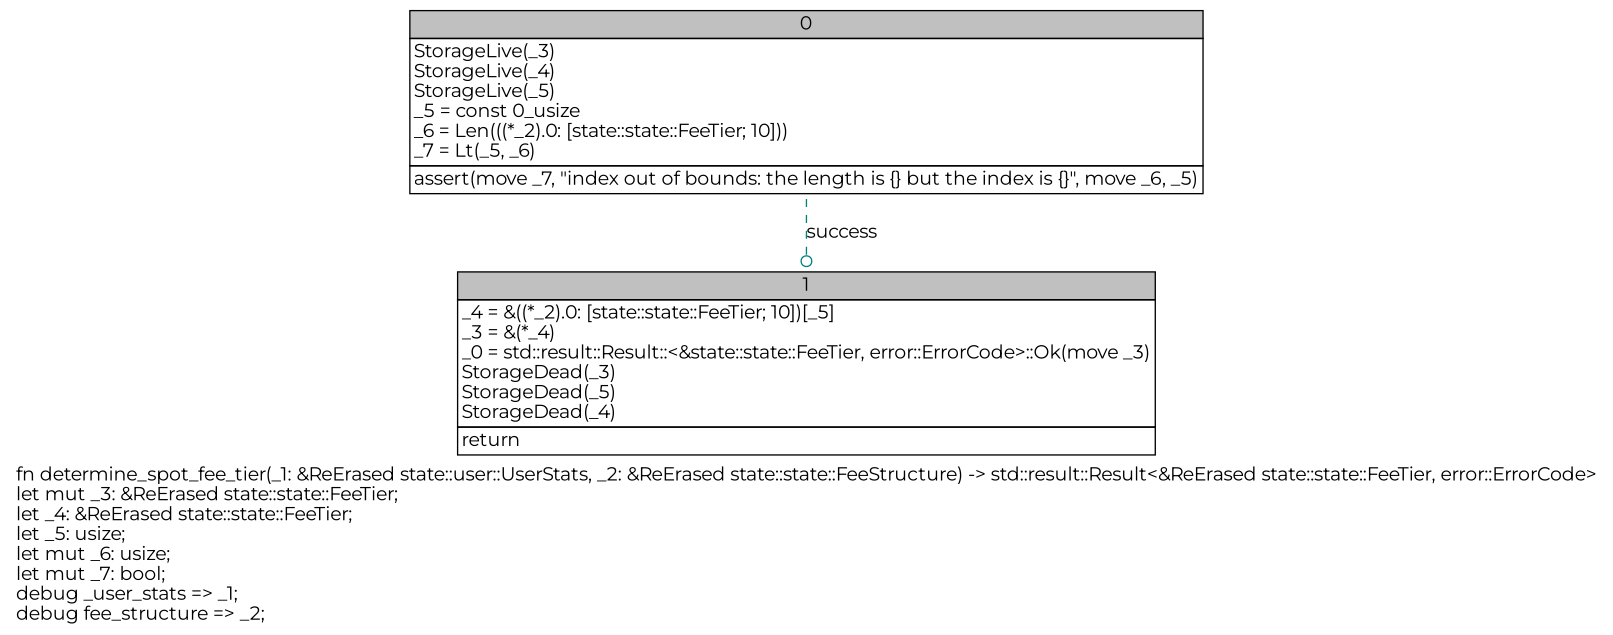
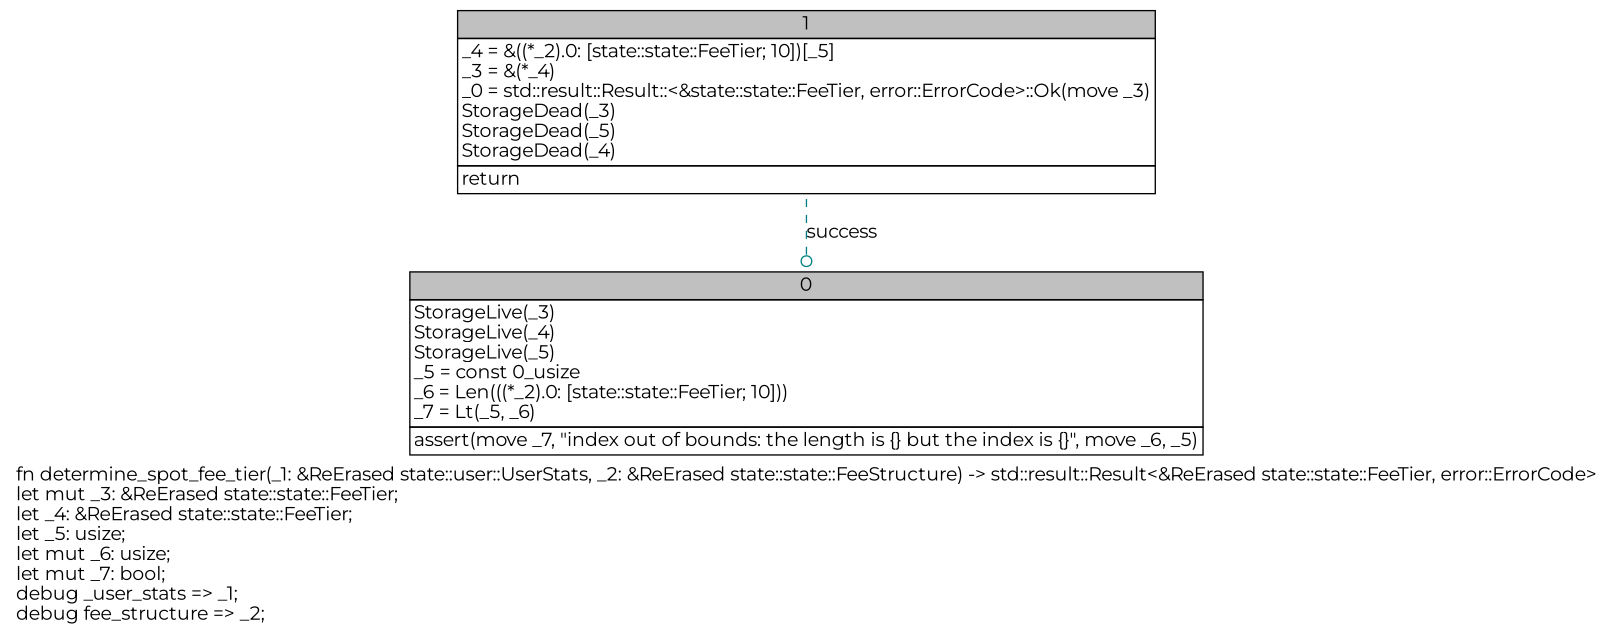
edge "0" -> "1": reversed
